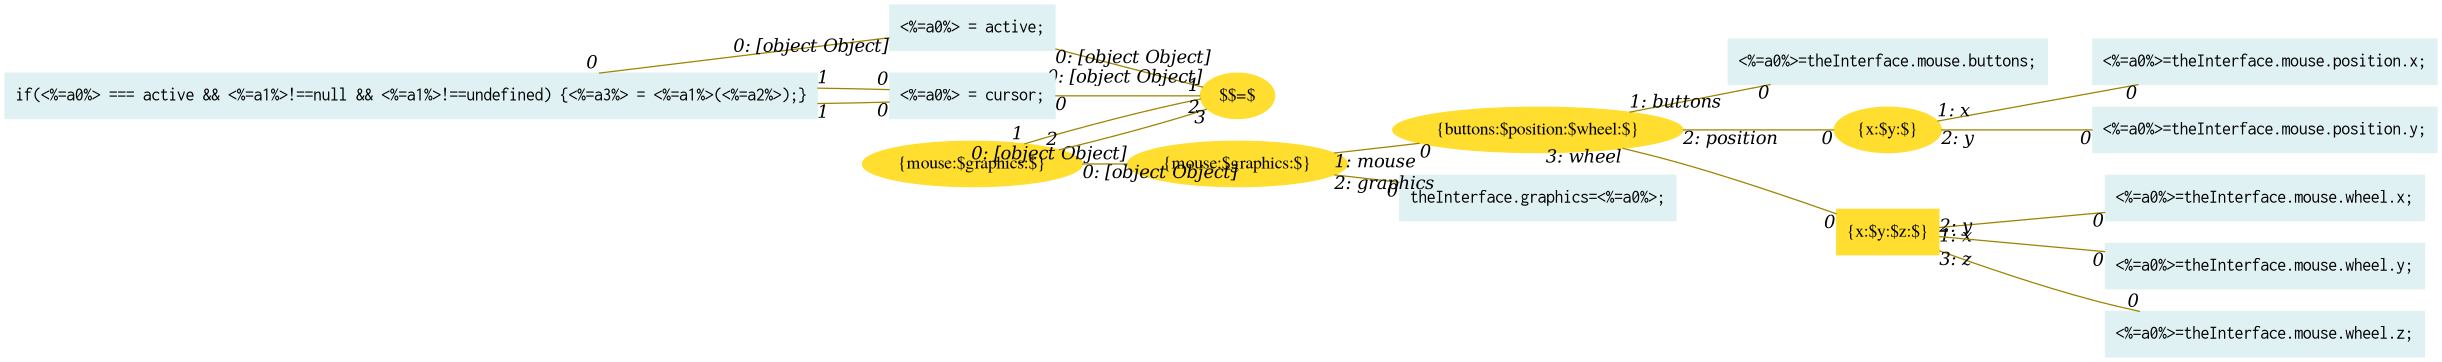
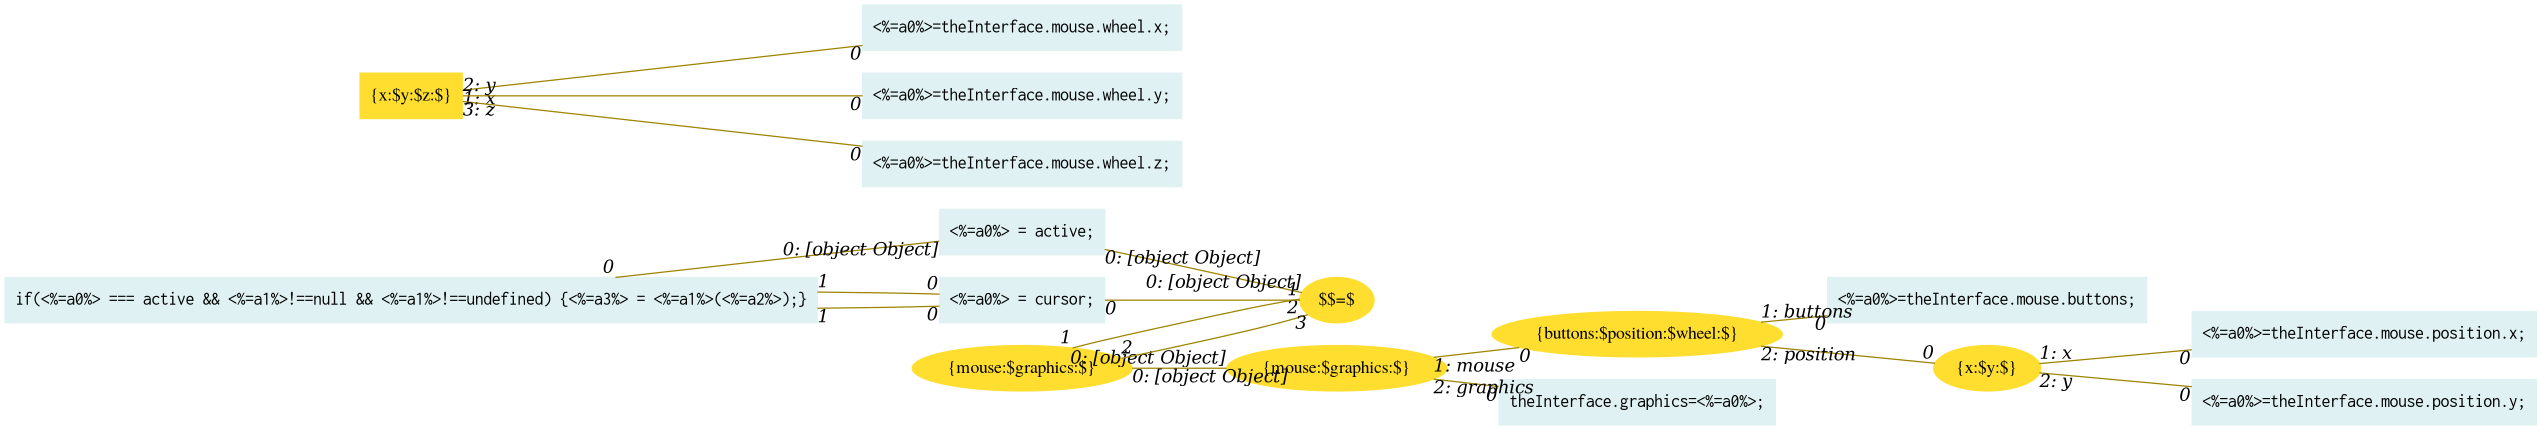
edge "{buttons:$position:$wheel:$}" -- "{x:$y:$z:$}": removed
